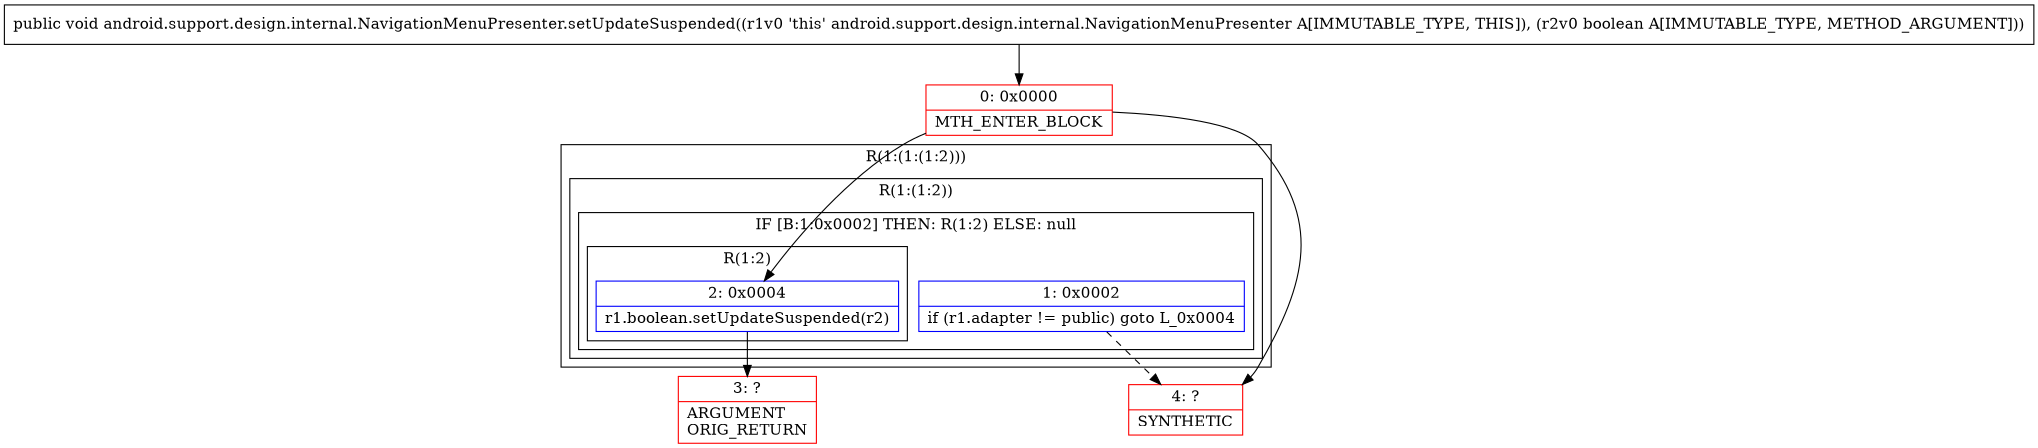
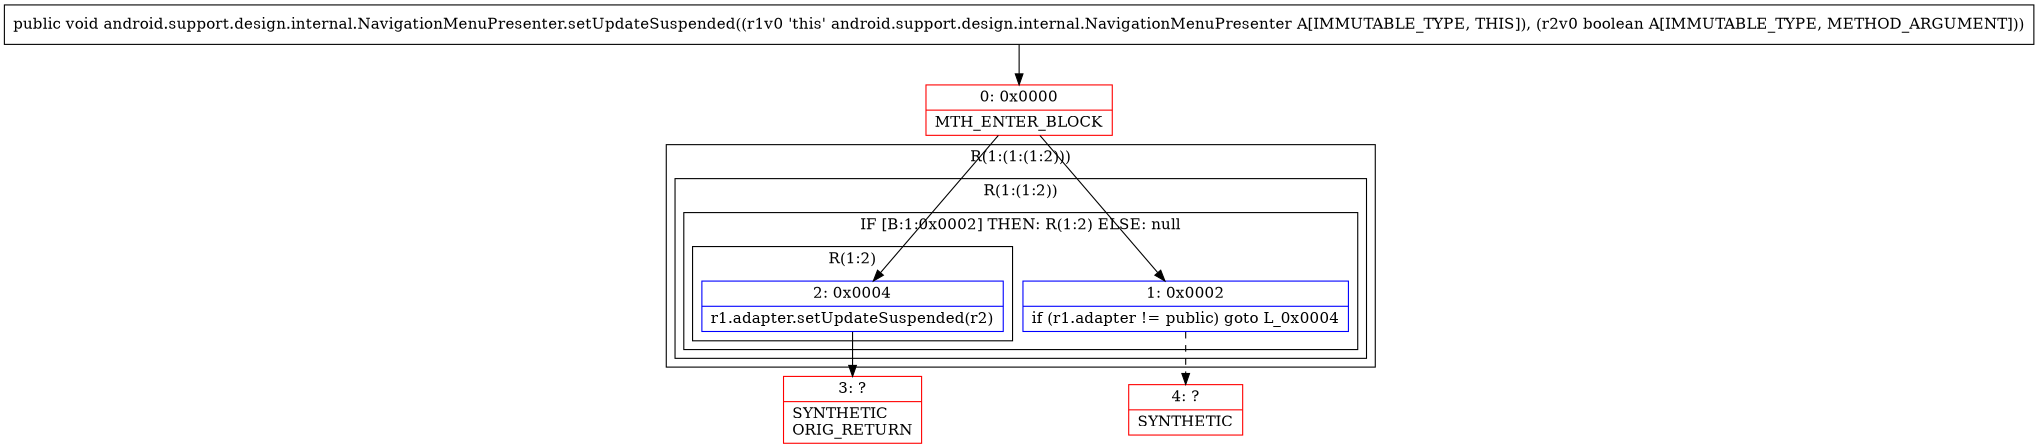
edge "0: 0x0000" -> "4: ?": now "0: 0x0000" -> "1: 0x0002"
node "2: 0x0004": text "r1.boolean.setUpdateSuspended(r2)" -> "r1.adapter.setUpdateSuspended(r2)"
node "3: ?": text "ARGUMENT" -> "SYNTHETIC"
